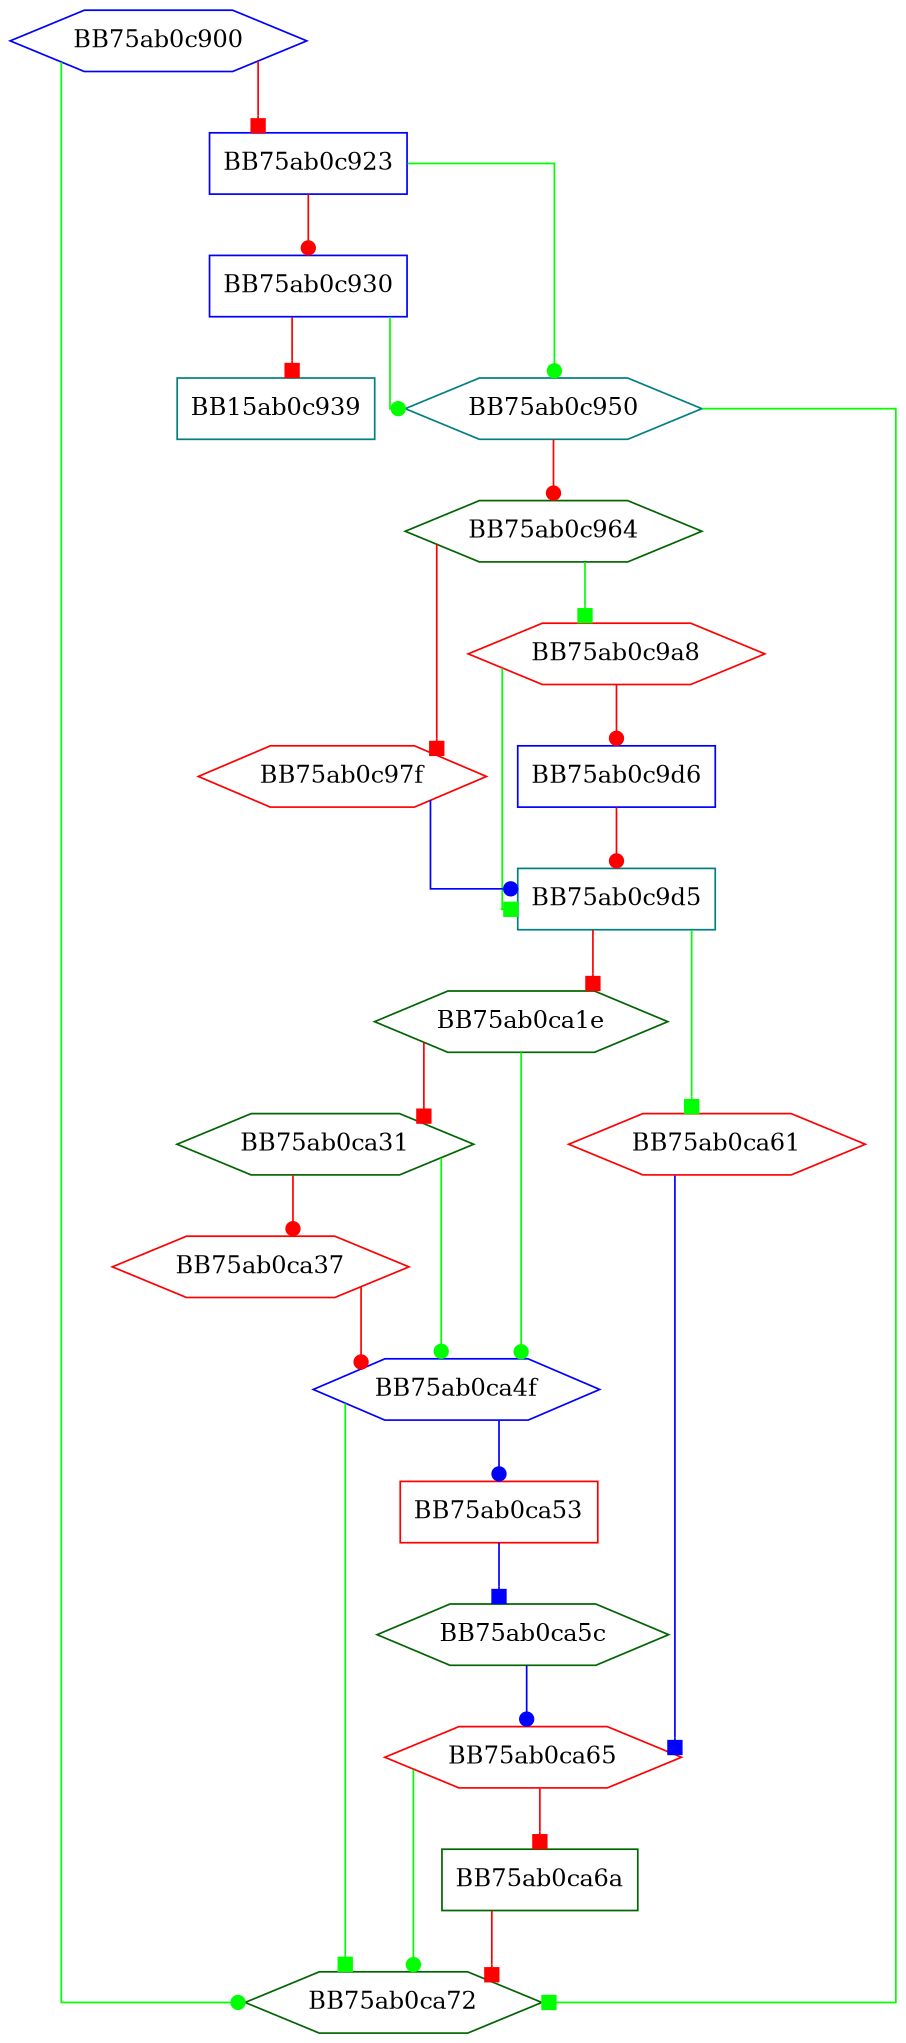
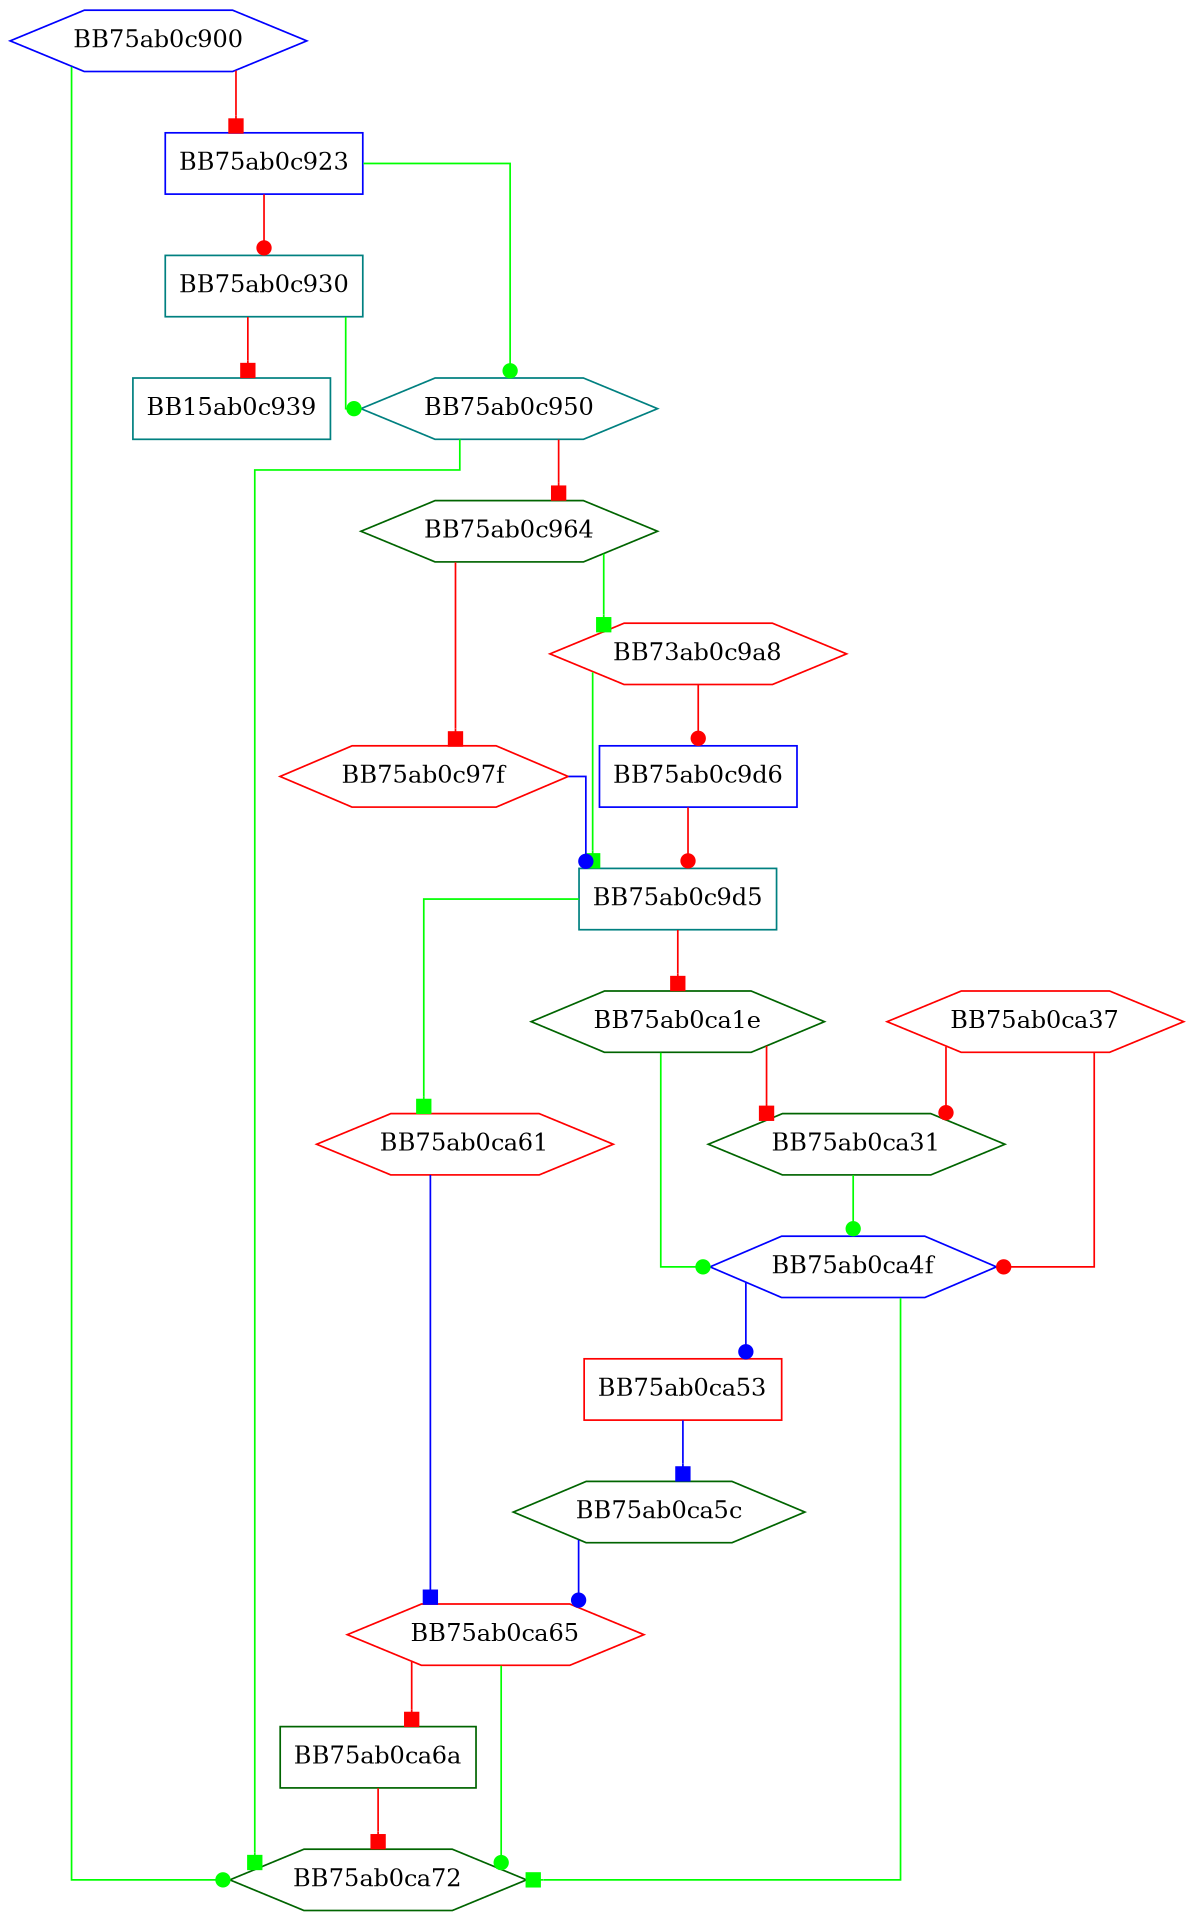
node "BB75ab0c930": color blue -> teal
edge "BB75ab0c950" -> "BB75ab0c964": arrowhead dot -> box
node "BB75ab0c9a8": label "BB75ab0c9a8" -> "BB73ab0c9a8"
edge "BB75ab0ca31" -> "BB75ab0ca37": reversed
